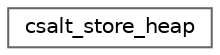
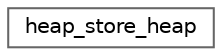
node "csalt_store_heap": label "csalt_store_heap" -> "heap_store_heap"
